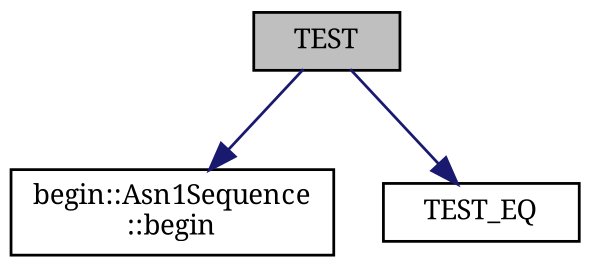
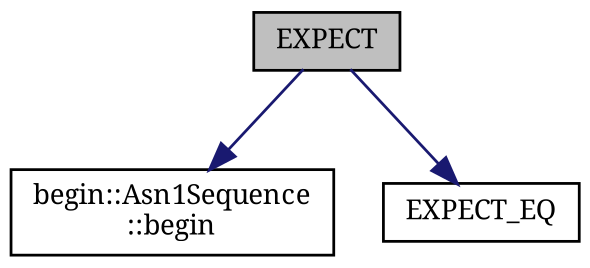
node "TEST": label "TEST" -> "EXPECT"
node "TEST_EQ": label "TEST_EQ" -> "EXPECT_EQ"
